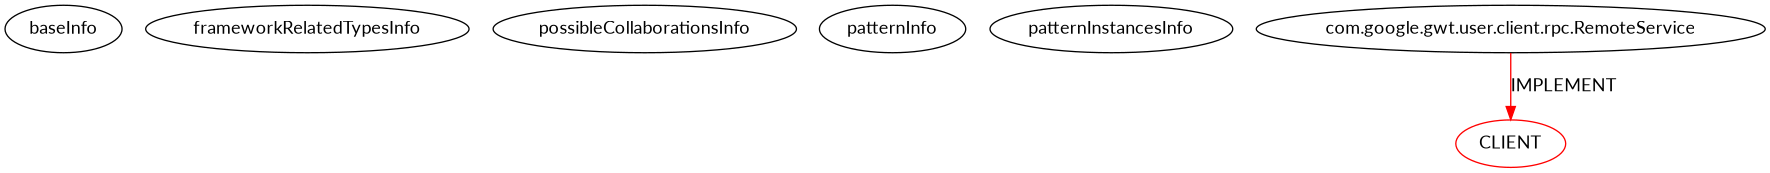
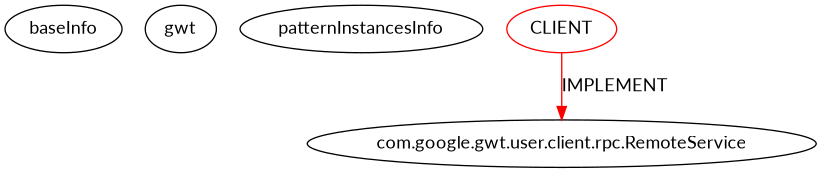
node "frameworkRelatedTypesInfo": removed
node "possibleCollaborationsInfo": label "possibleCollaborationsInfo" -> "gwt"
node "patternInfo": removed
edge "com.google.gwt.user.client.rpc.RemoteService" -> "CLIENT": reversed
